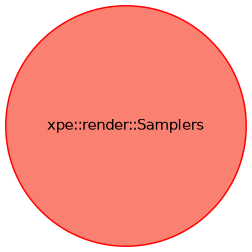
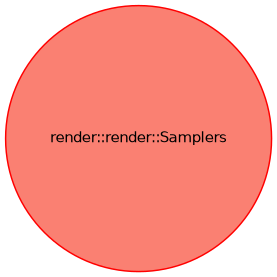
node "xpe::render::Samplers": label "xpe::render::Samplers" -> "render::render::Samplers"
